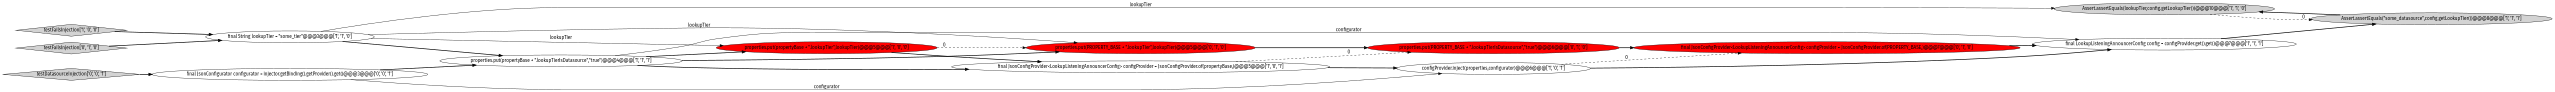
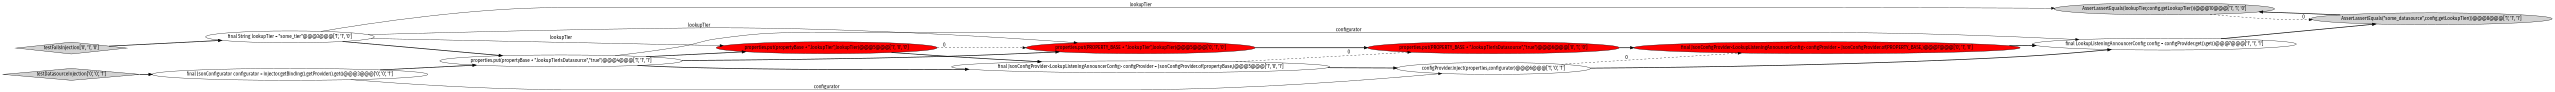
node "testFailsInjection['1', '0', '0']": removed
